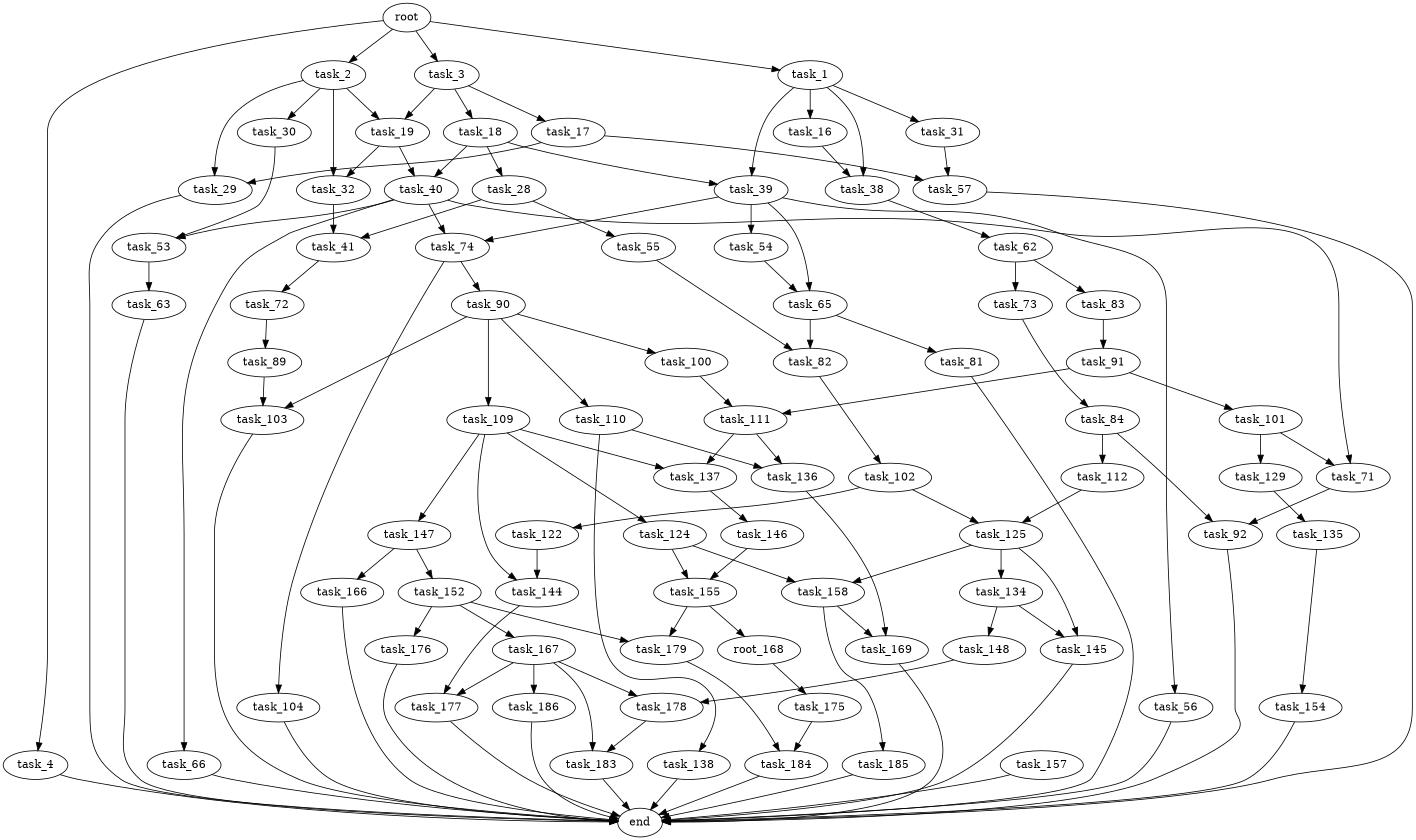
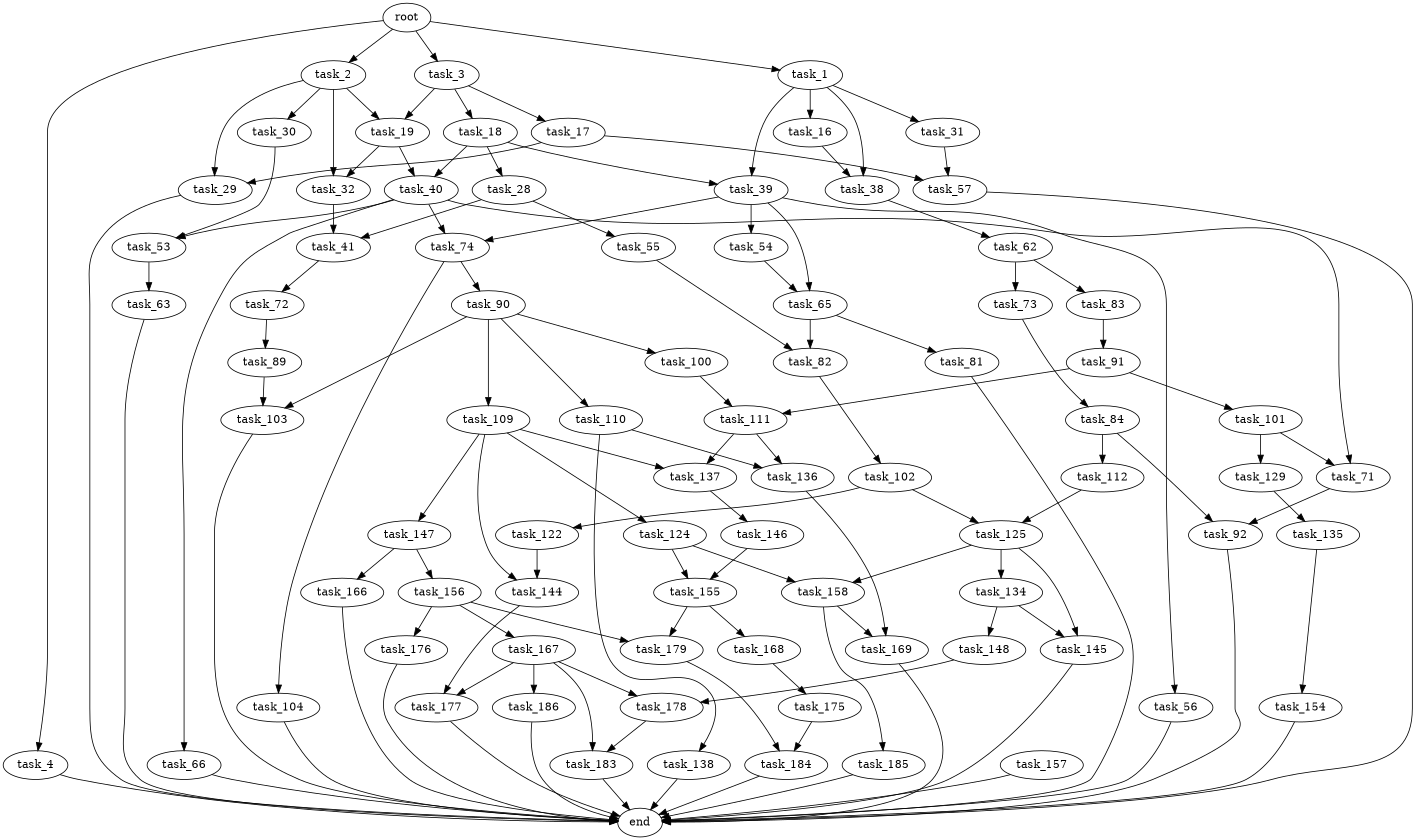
node "task_152": label "task_152" -> "task_156"
node "root_168": label "root_168" -> "task_168"
